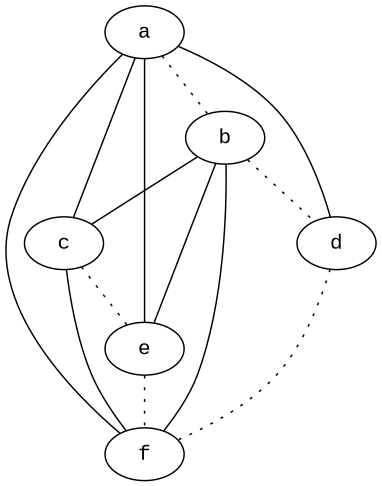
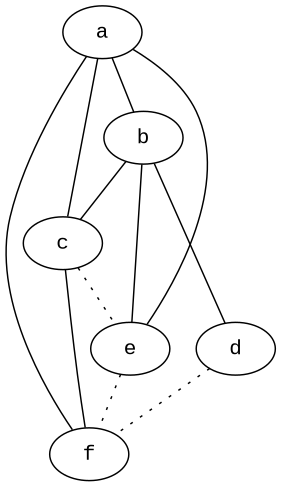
edge "a" -- "b": style dotted -> solid
edge "a" -- "d": removed
edge "b" -- "d": style dotted -> solid
edge "b" -- "f": removed
